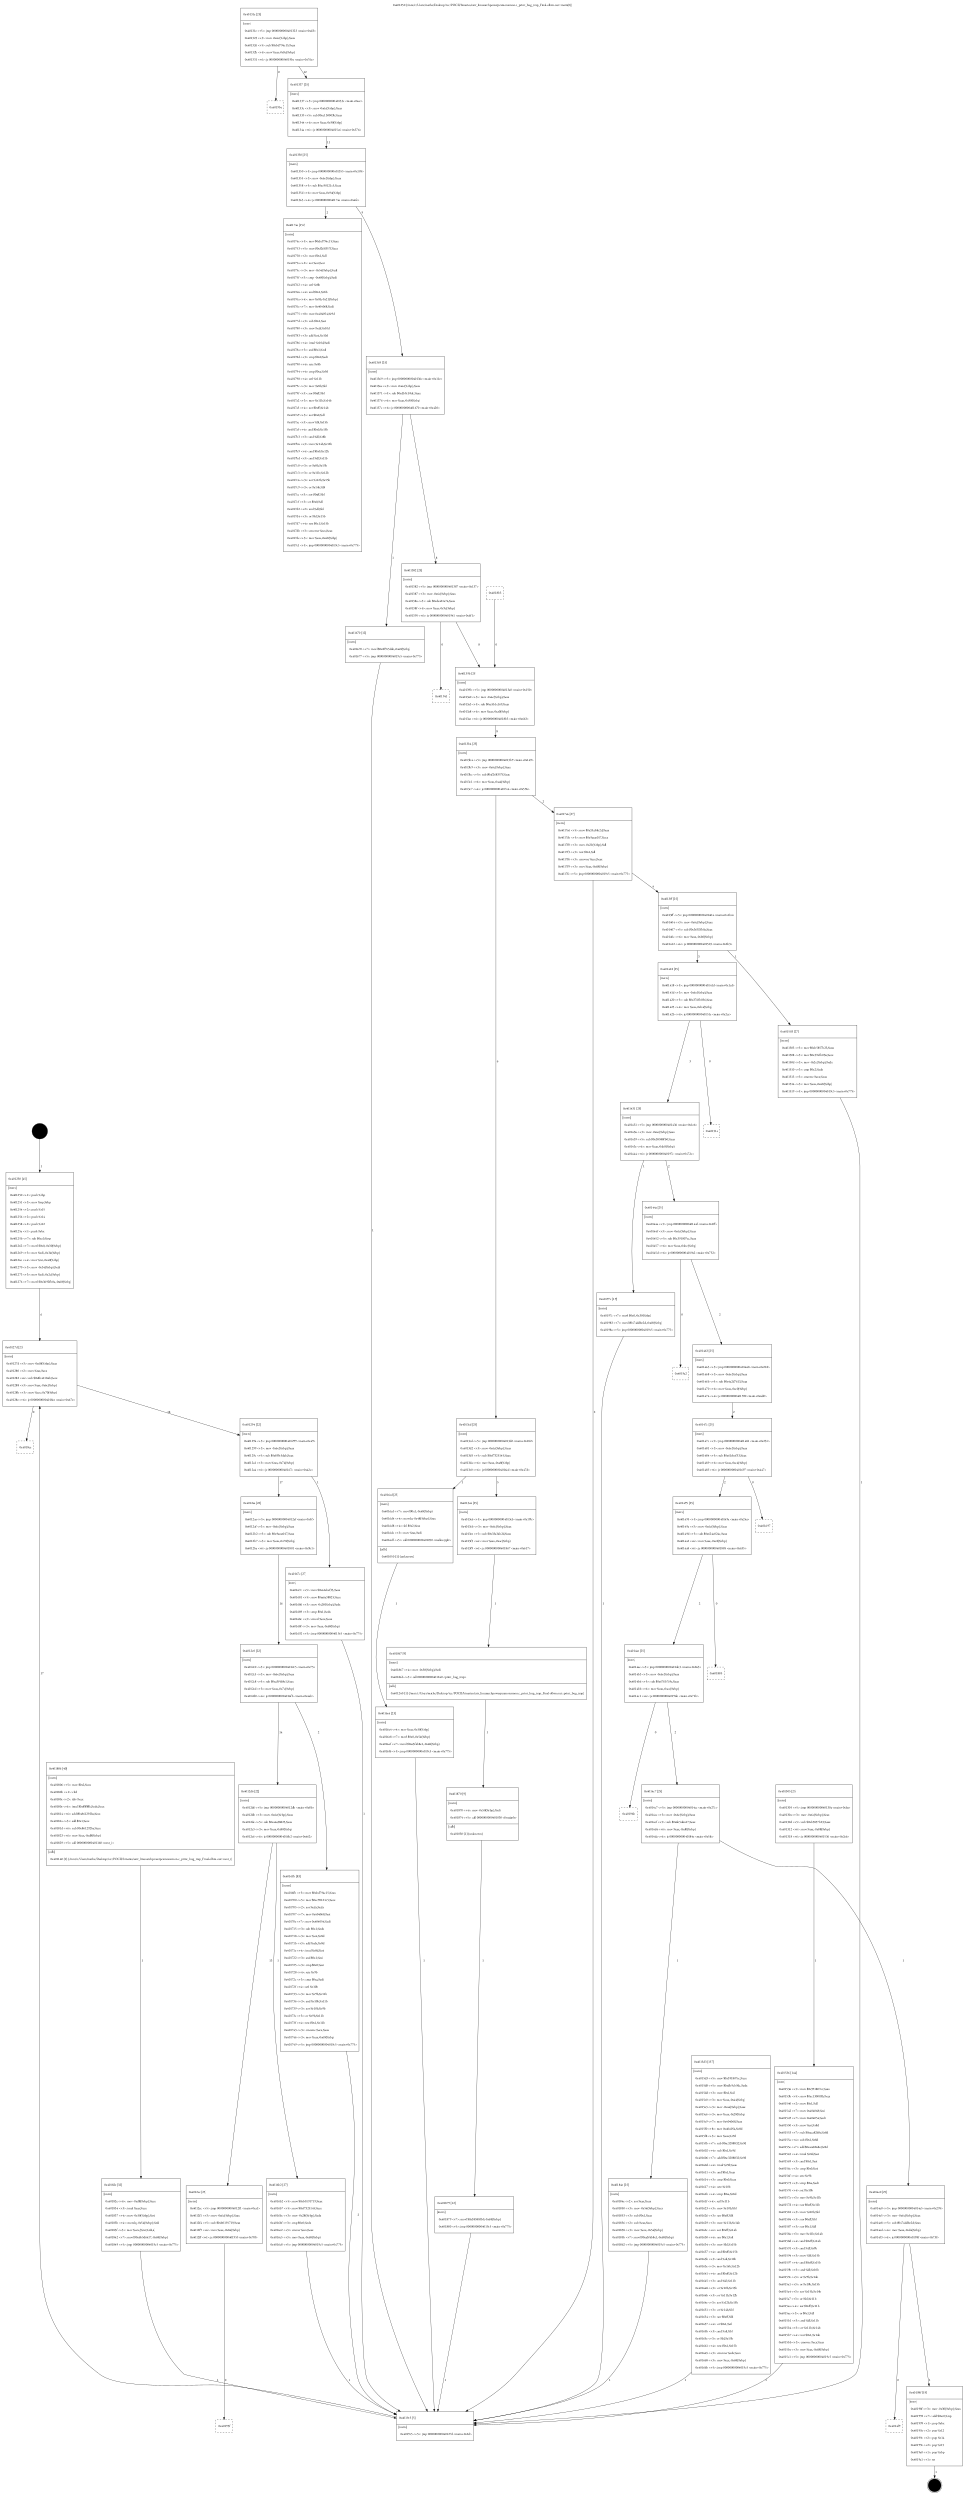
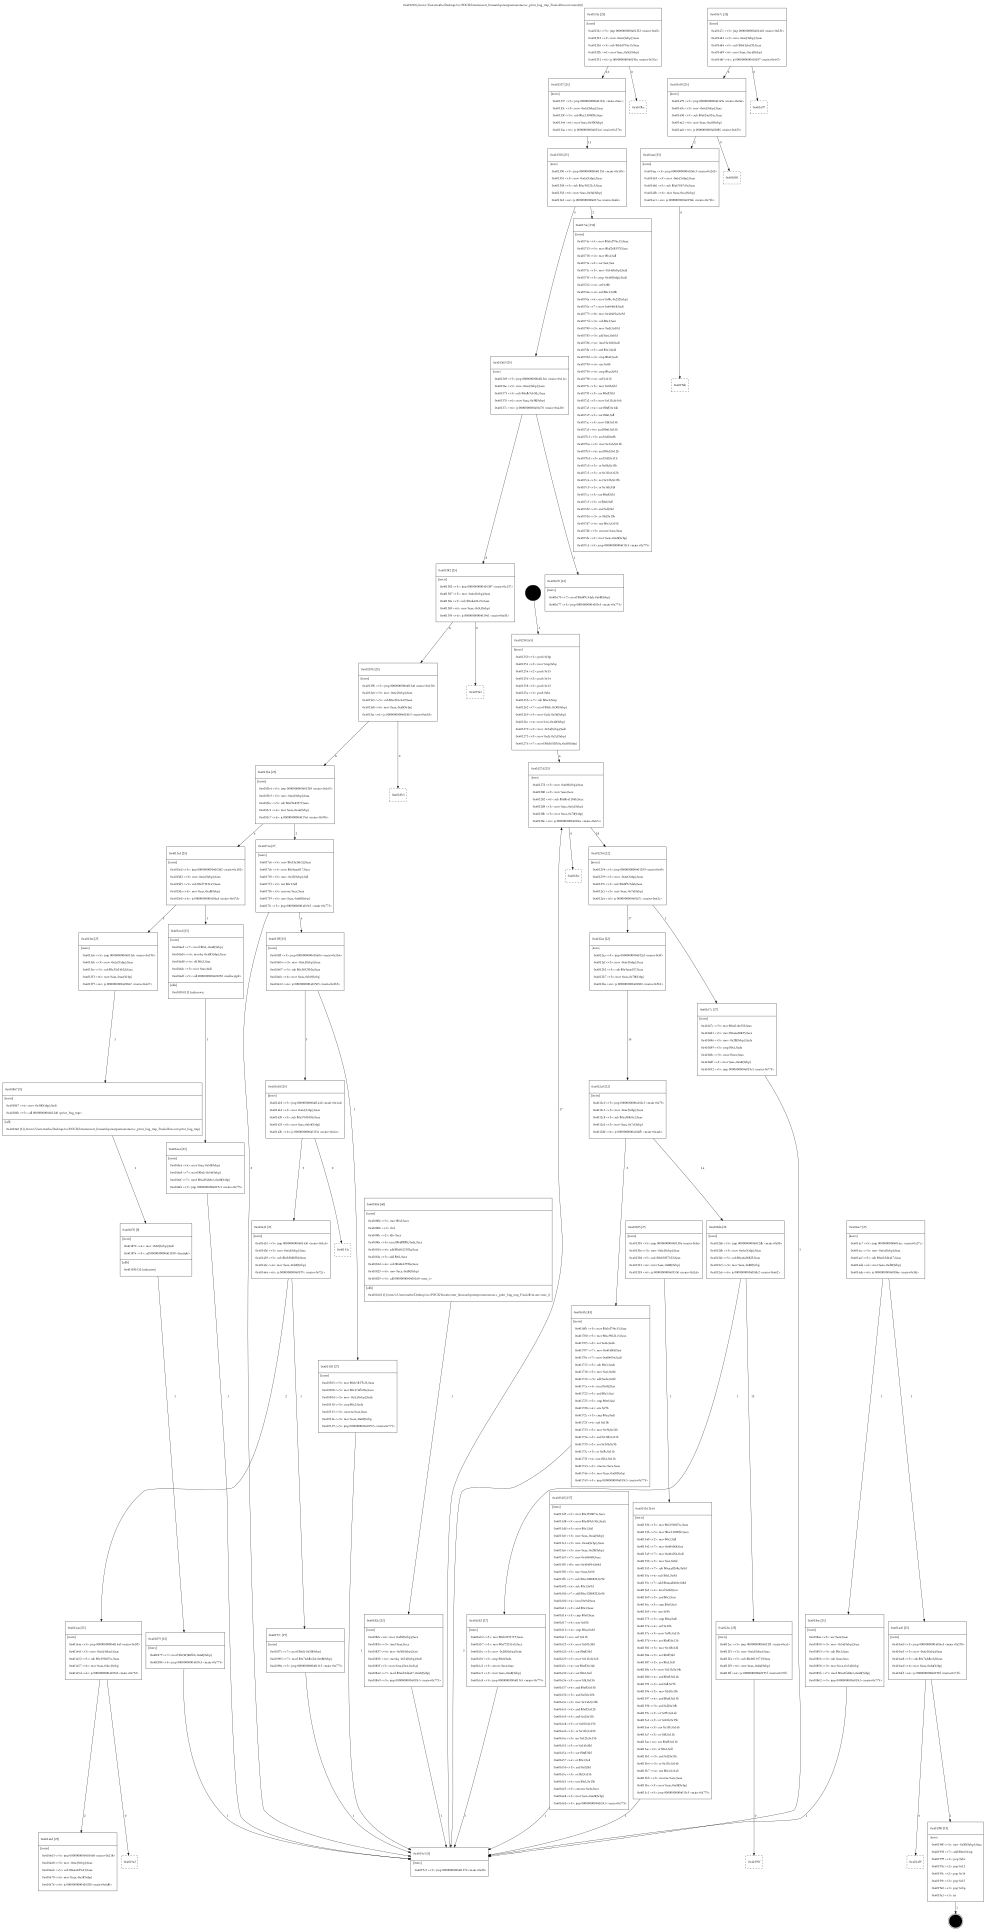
edge "0x4018b3" -> "0x40139b [25]": reversed
edge "0x401463 [25]" -> "0x40147c [25]": removed, label "2"
edge "0x401670 [12]" -> "0x4019c5 [5]": removed, label "1"
edge "0x4014ae [25]" -> "0x4014c7 [25]": removed, label "2"
